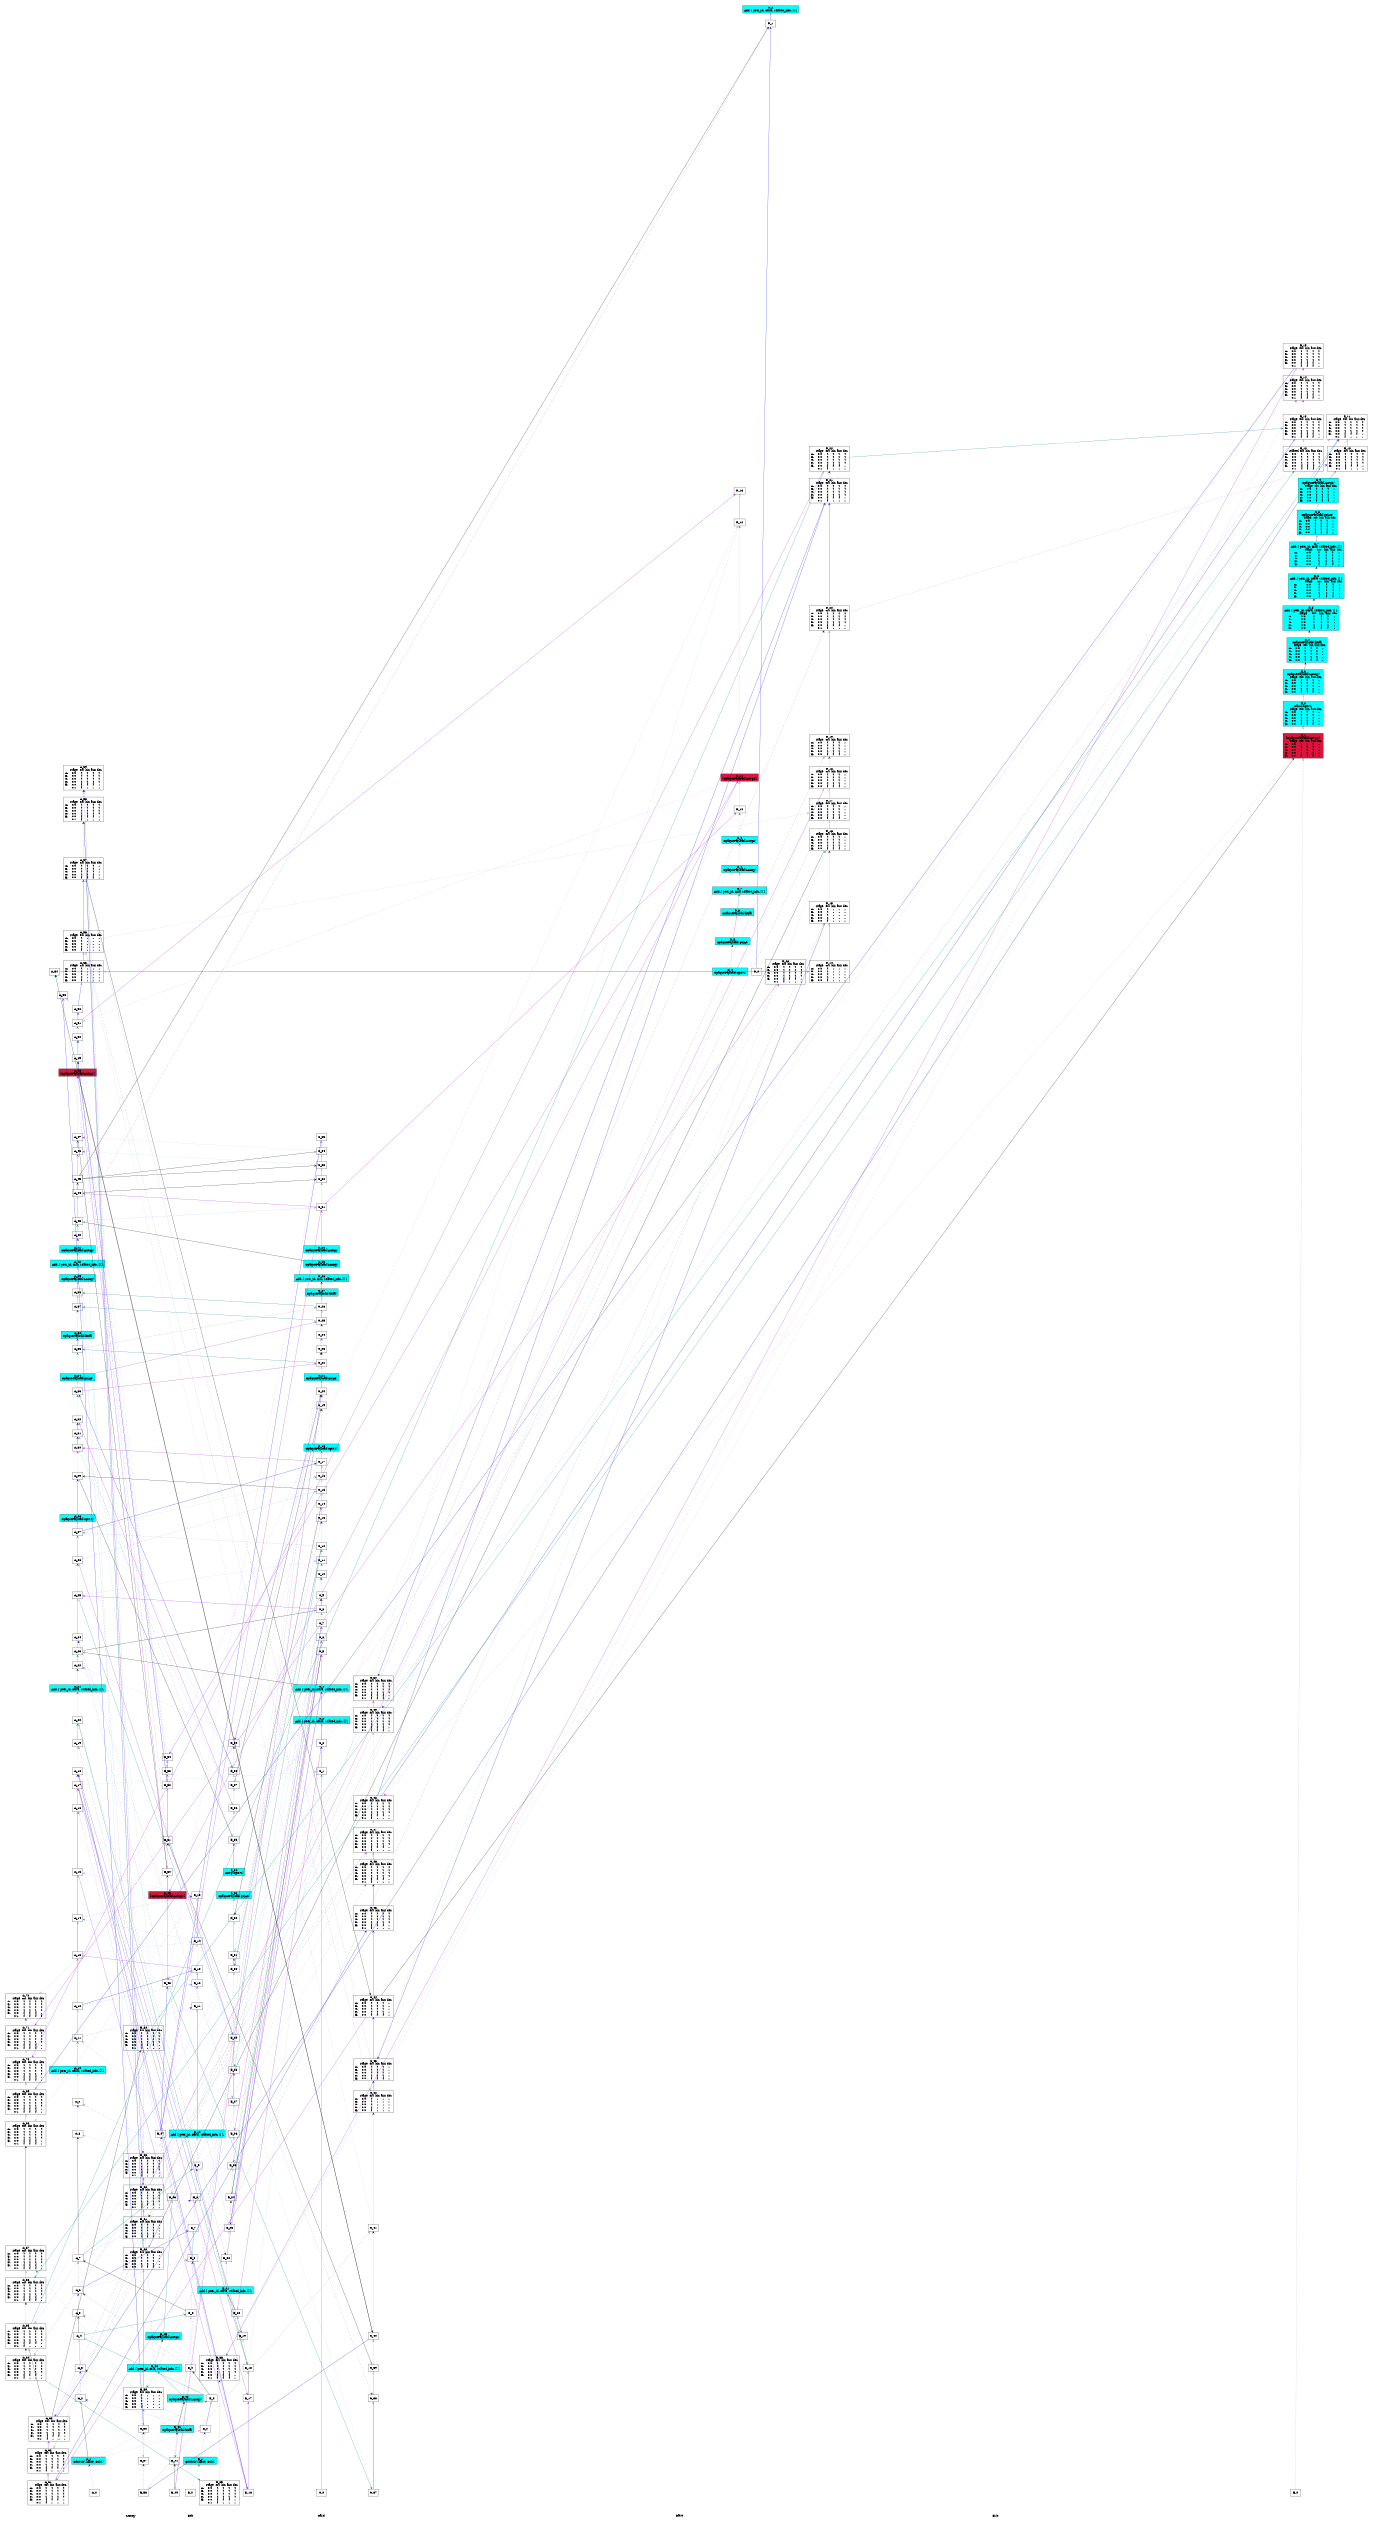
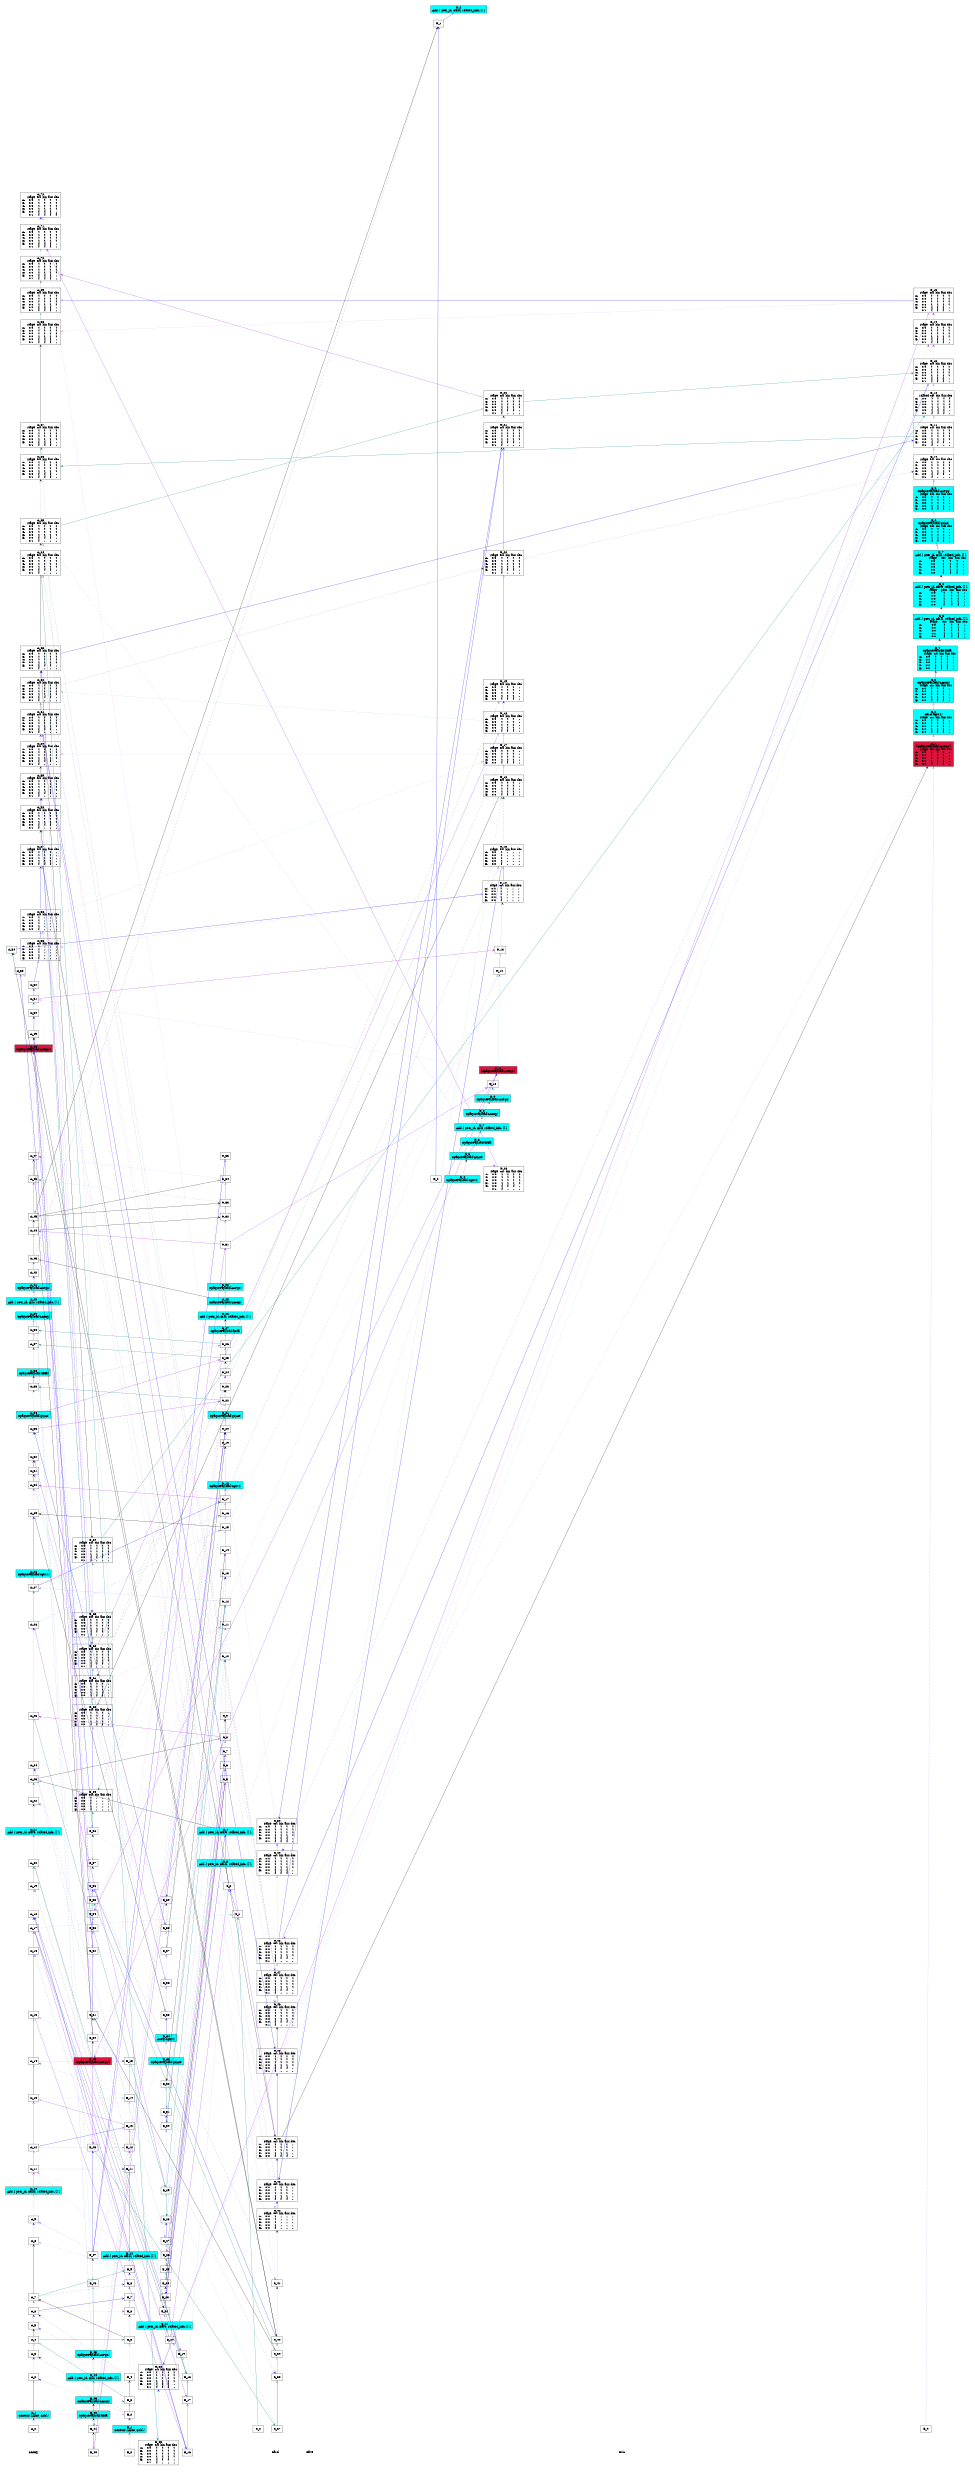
edge "E_12" -> "E_11": reversed
node "E_6": text "est" -> "peer"
node "A_60": added
edge "D_13" -> "D_14": added
edge "A_43" -> "C_31": removed
node "B_55": added
edge "A_10" -> "A_11": color teal -> purple
edge "A_63" -> "A_65": now "A_63" -> "A_64"
node "Bob": removed
